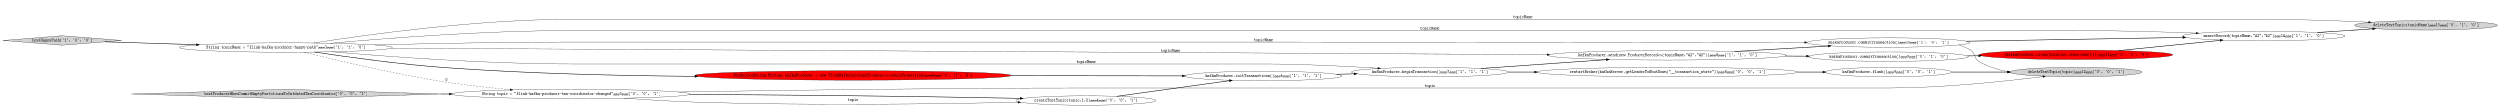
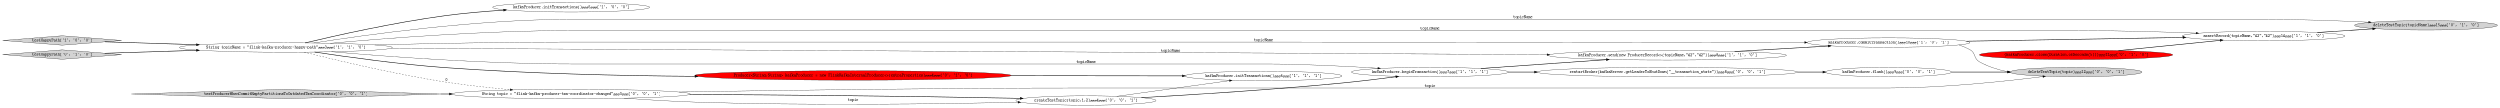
node "kafkaProducer.initTransactions()@@@5@@@['1', '0', '0']": added
node "testHappyPath['0', '1', '0']": added
node "kafkaProducer.commitTransaction()@@@9@@@['0', '1', '0']": removed
edge "kafkaProducer.initTransactions()@@@6@@@['1', '1', '1']" -> "kafkaProducer.beginTransaction()@@@7@@@['1', '1', '1']": now "createTestTopic(topic,1,2)@@@4@@@['0', '0', '1']" -> "kafkaProducer.beginTransaction()@@@7@@@['1', '1', '1']"
edge "createTestTopic(topic,1,2)@@@4@@@['0', '0', '1']" -> "kafkaProducer.initTransactions()@@@6@@@['1', '1', '1']": style bold -> solid
